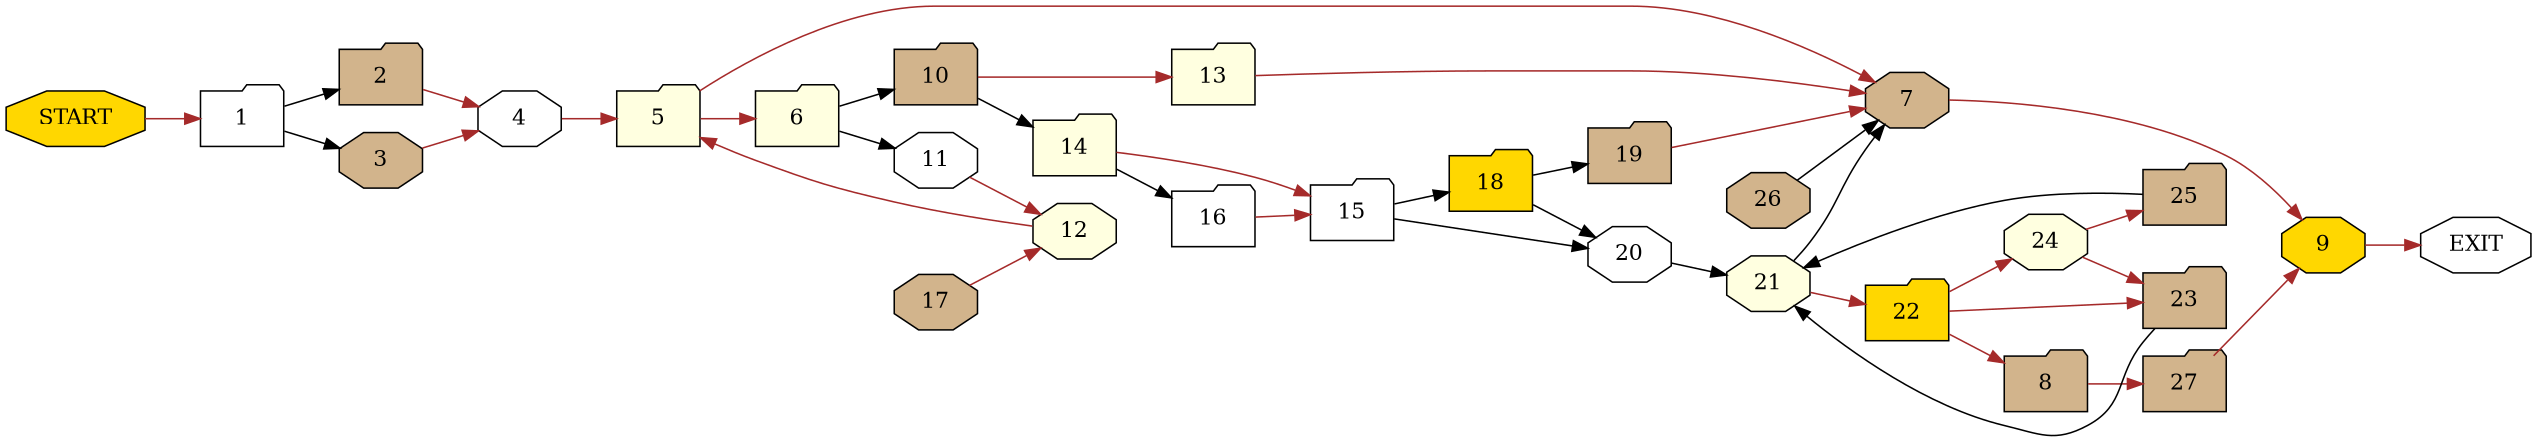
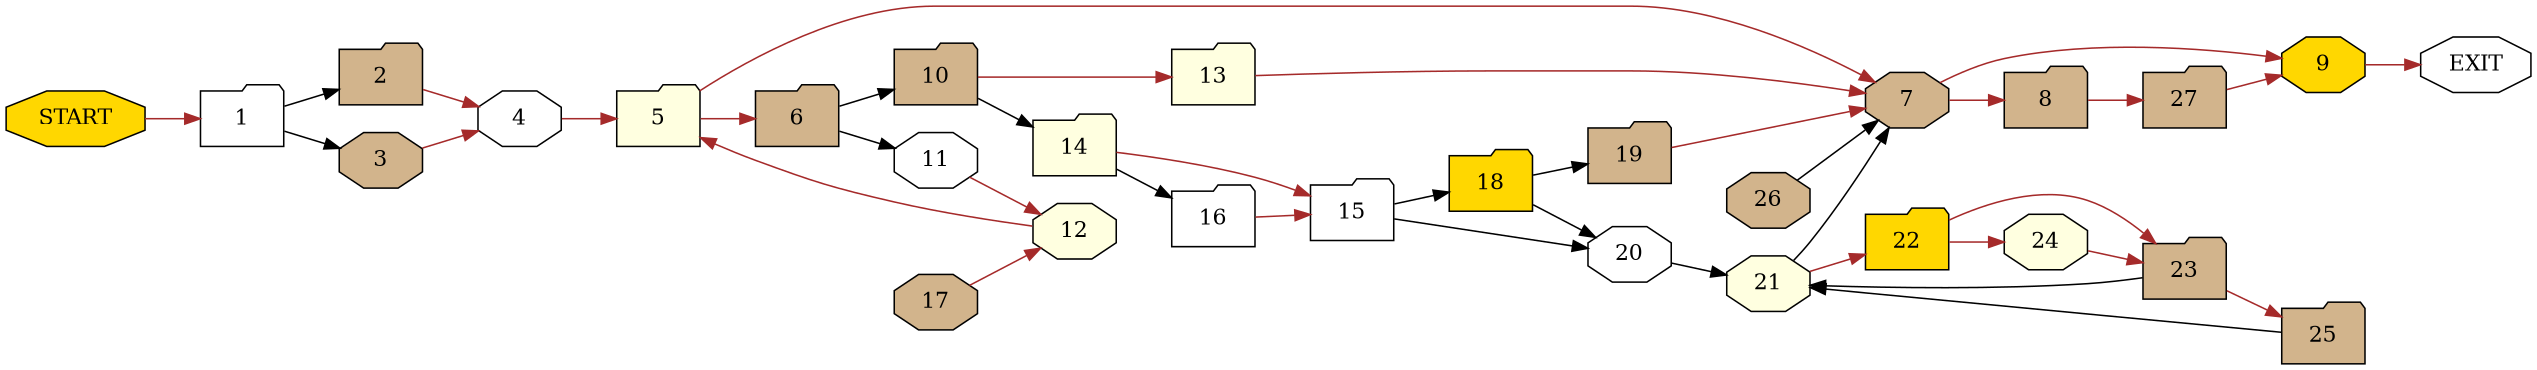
node "6": fillcolor lightyellow -> tan
edge "24" -> "25": now "23" -> "25"
edge "22" -> "8": now "7" -> "8"
